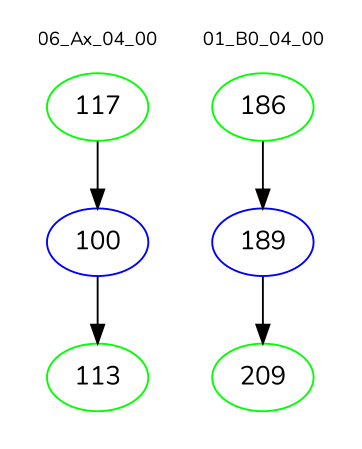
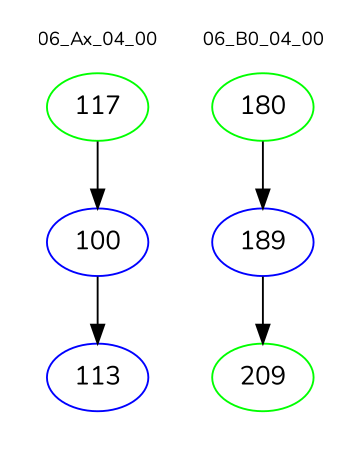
cluster "01_B0_04_00": label "01_B0_04_00" -> "06_B0_04_00"
node "186": label "186" -> "180"
node "113": color green -> blue
